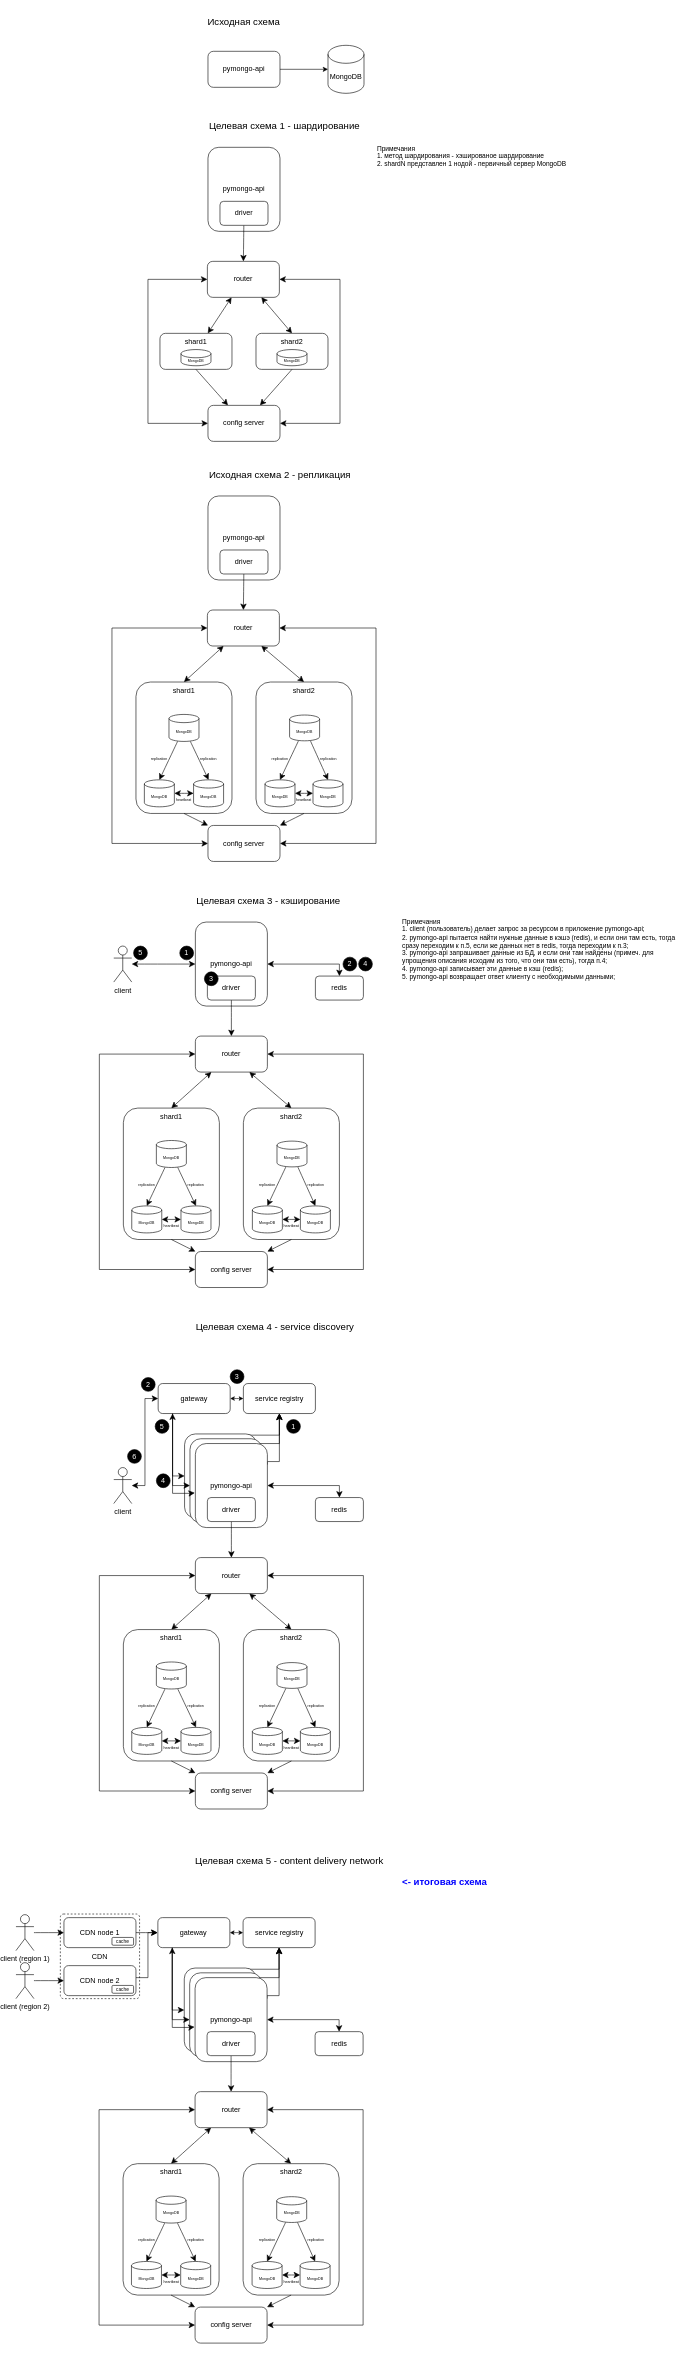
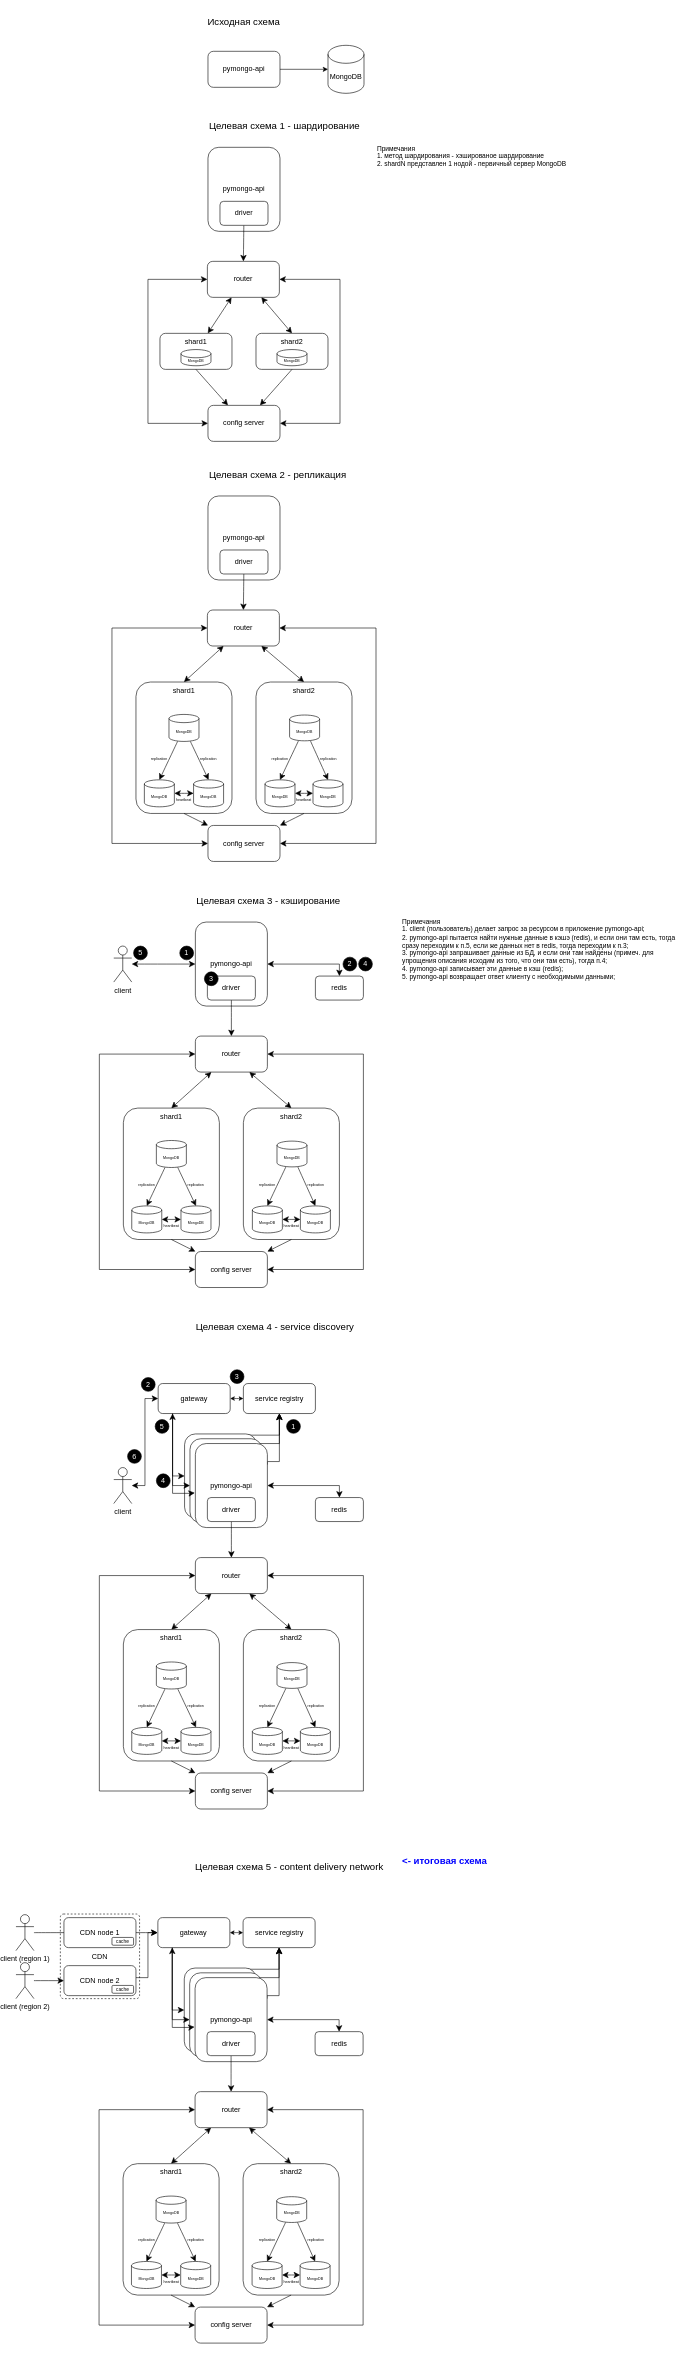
node "Исходная схема 2 - репликация": label "Исходная схема 2 - репликация" -> "Целевая схема 2 - репликация"
node "Целевая схема 5 - content delivery network": moved (291, 1860) -> (291, 1866)
node "<- итоговая схема": moved (498, 1881) -> (498, 1860)
edge "client (region 1)" -> "CDN node 1": arrowhead classic -> none
